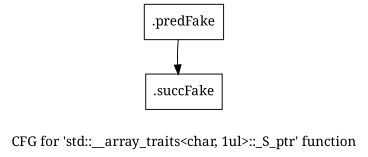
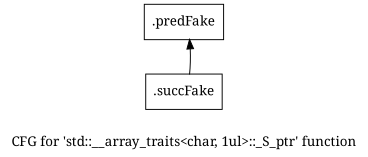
edge ".predFake" -> ".succFake": reversed
